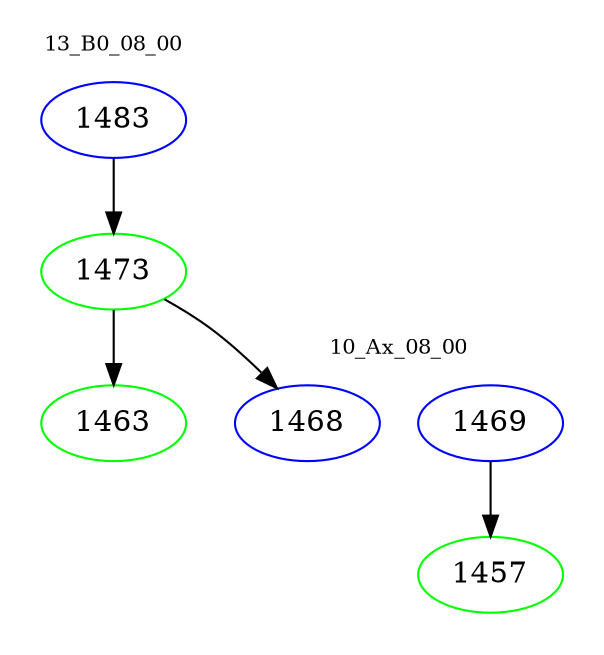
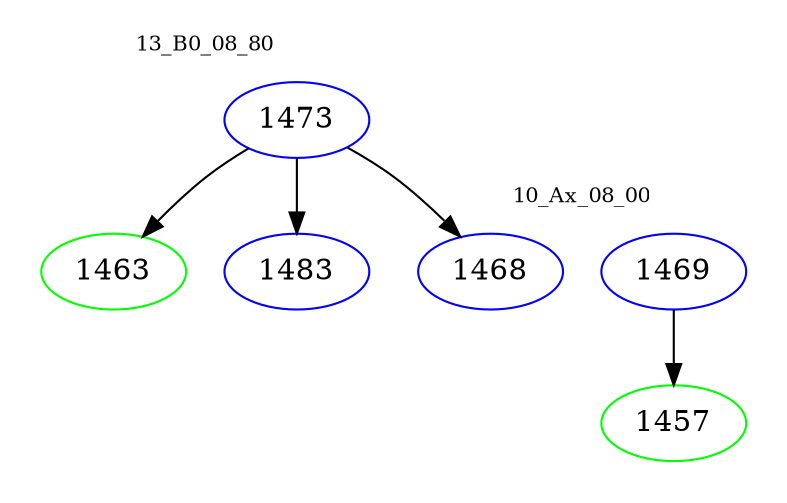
cluster "13_B0_08_00": label "13_B0_08_00" -> "13_B0_08_80"
edge "1483" -> "1473": reversed
node "1473": color green -> blue
